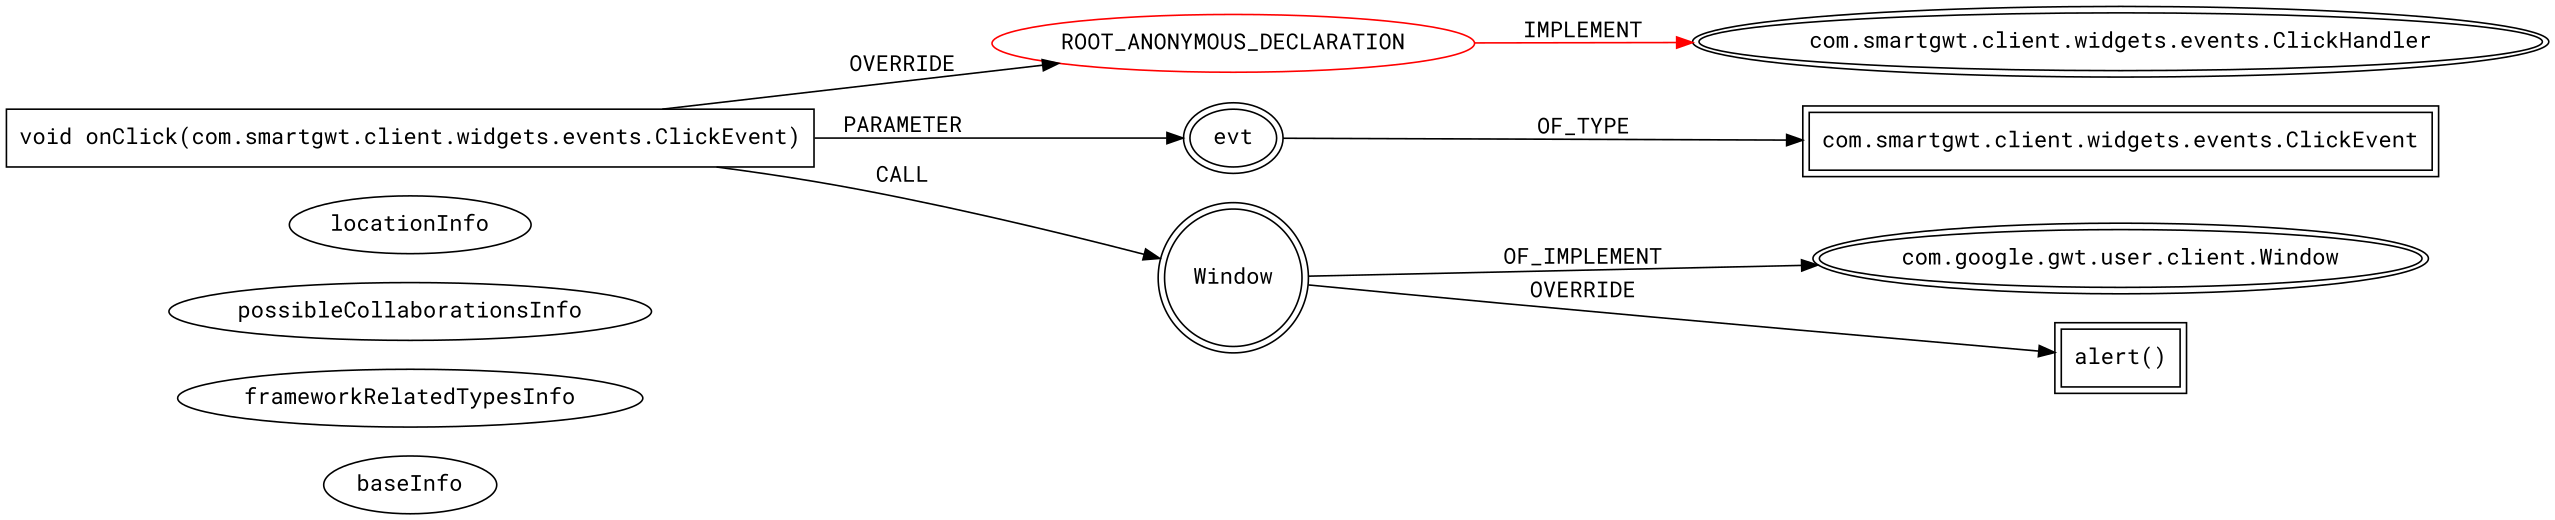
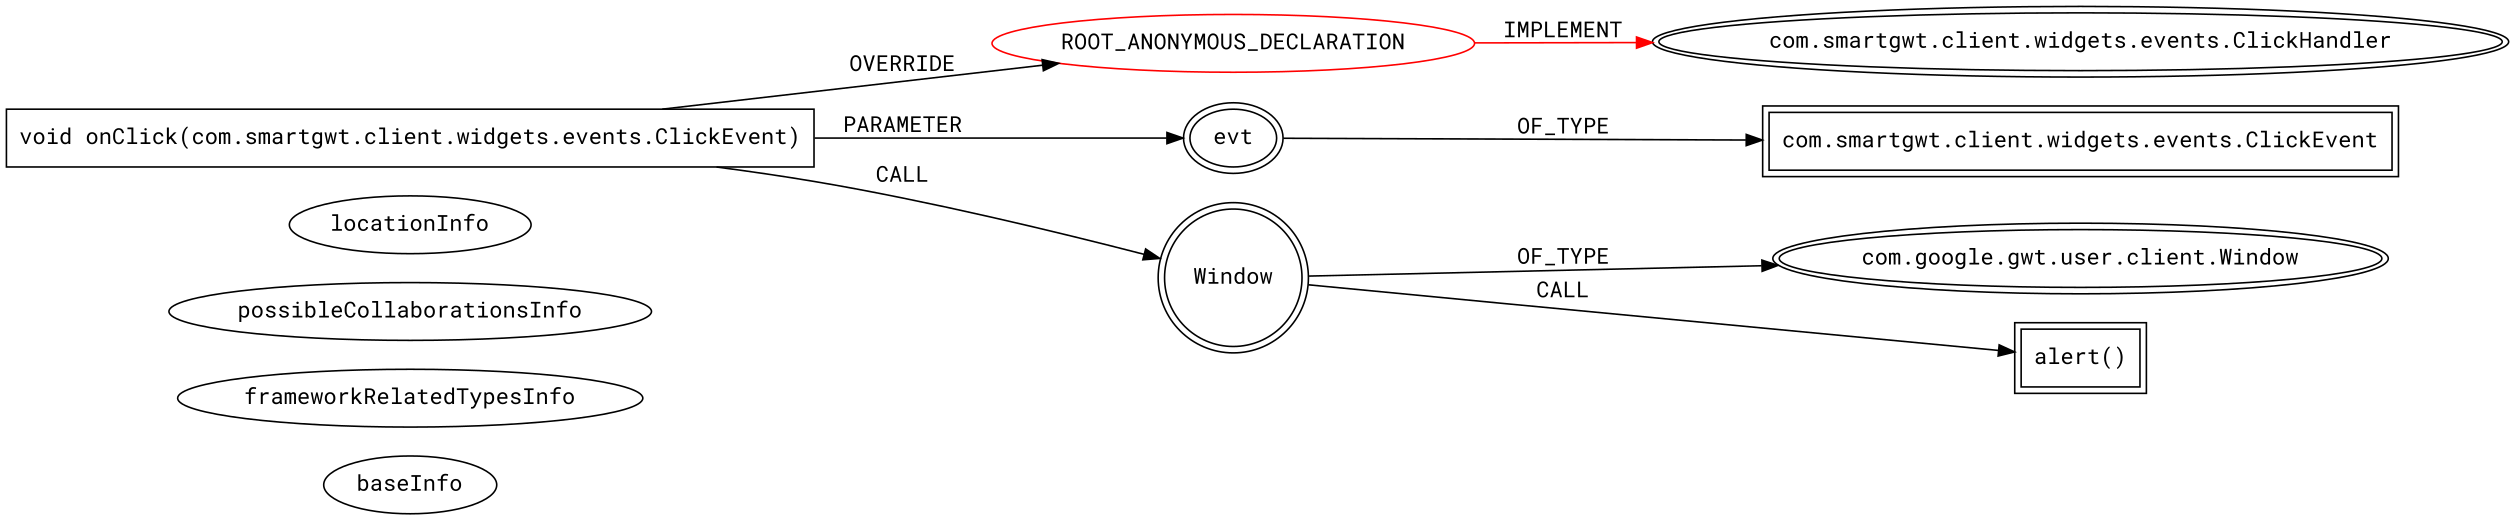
edge "Window" -> "com.google.gwt.user.client.Window": label "OF_IMPLEMENT" -> "OF_TYPE"
edge "Window" -> "alert()": label "OVERRIDE" -> "CALL"
